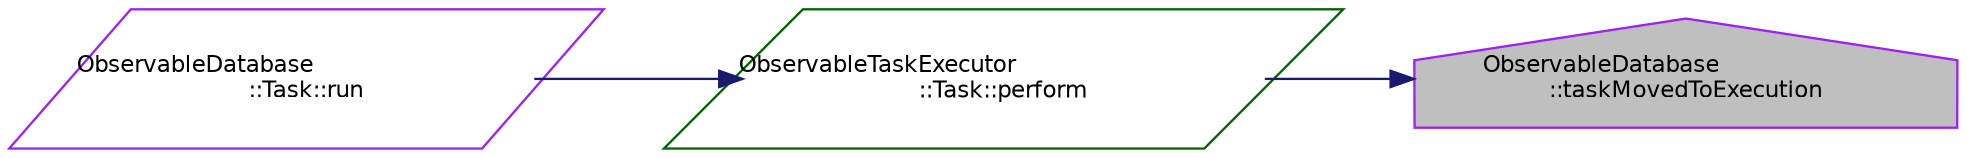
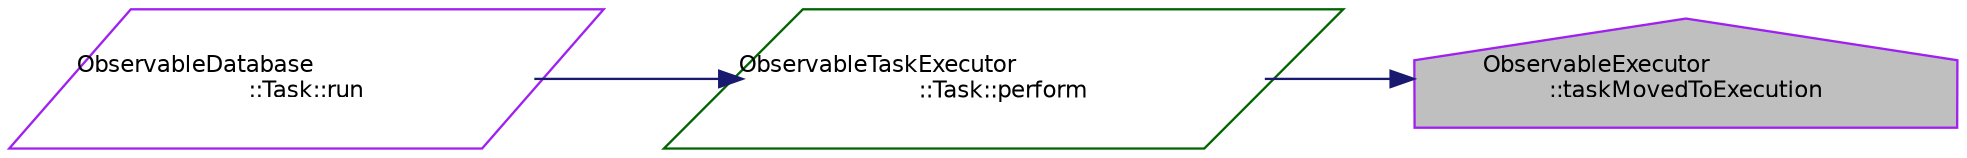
node "ObservableDatabase ::taskMovedToExecution": label "ObservableDatabase ::taskMovedToExecution" -> "ObservableExecutor ::taskMovedToExecution"
